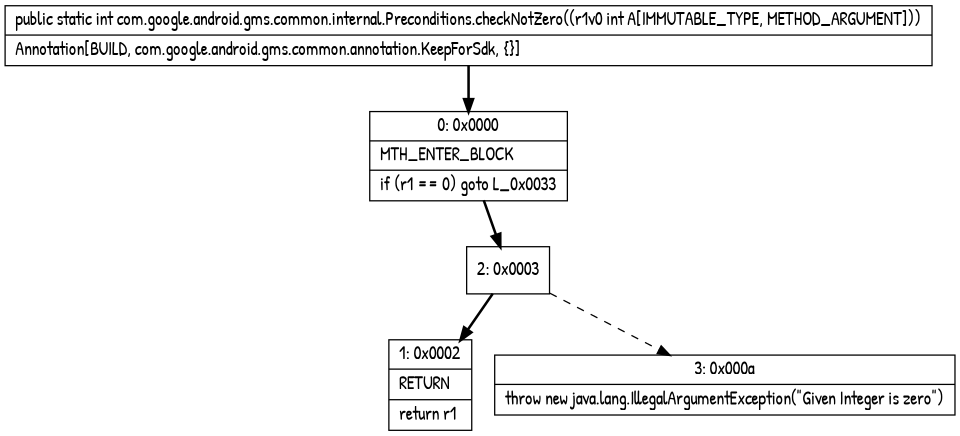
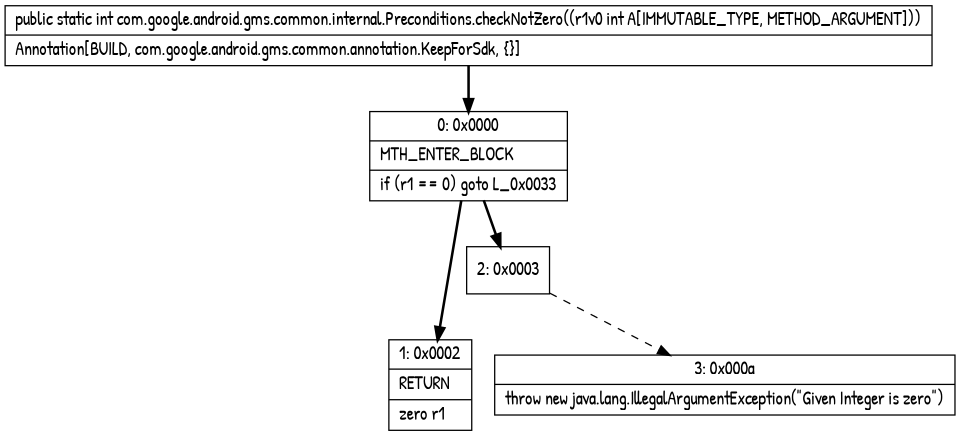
edge "2: 0x0003" -> "1: 0x0002": now "0: 0x0000" -> "1: 0x0002"
node "1: 0x0002": text "return r1" -> "zero r1"
